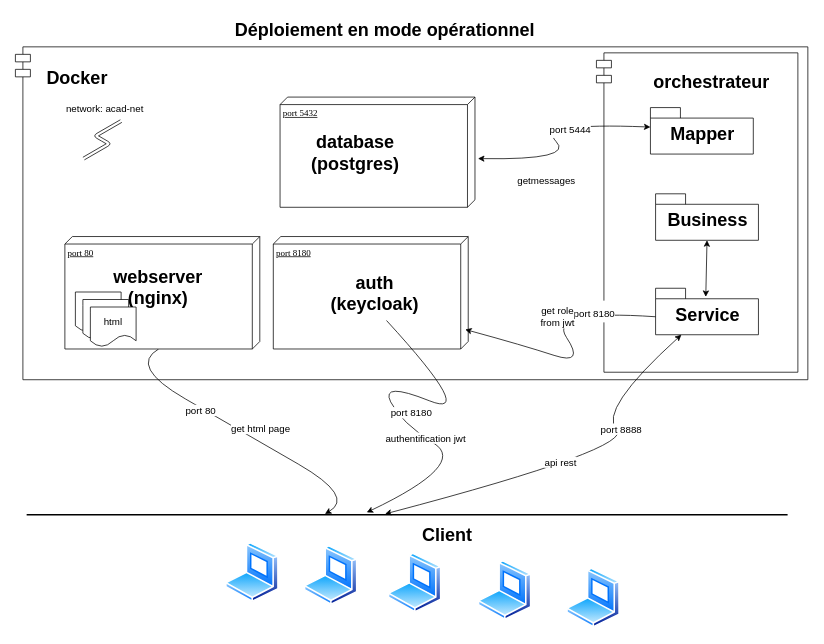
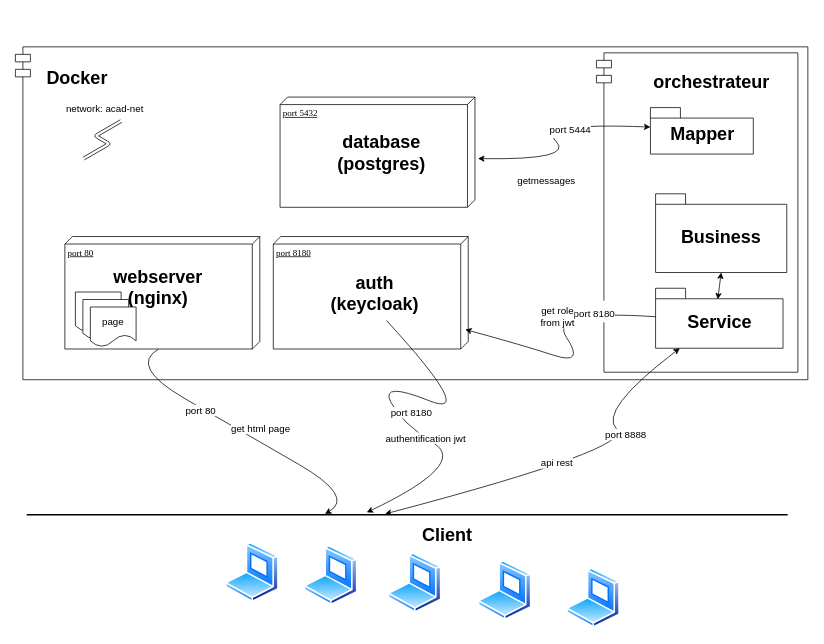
node "Déploiement en mode opérationnel": removed
node "database (postgres)": moved (356, 154) -> (382, 154)
node "Business": size 103x47 -> 131x79
node "Service": size 103x47 -> 128x60
node "html": label "html" -> "page"
